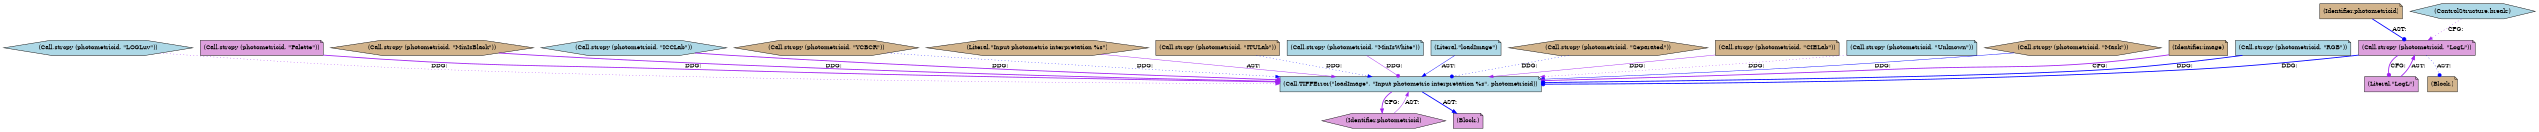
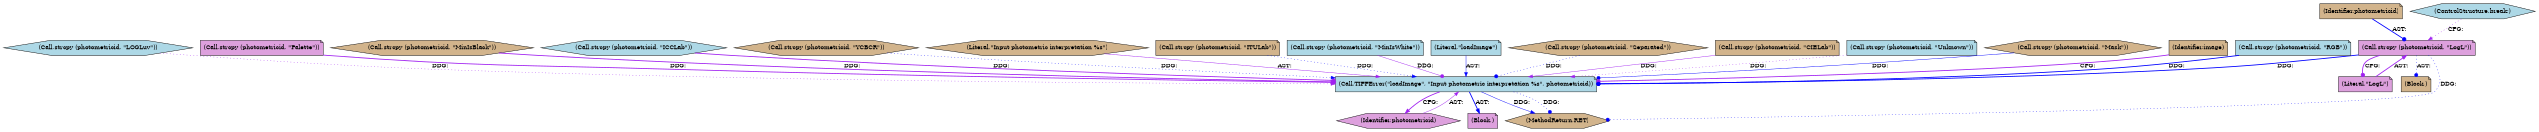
node "(MethodReturn,RET)": added
